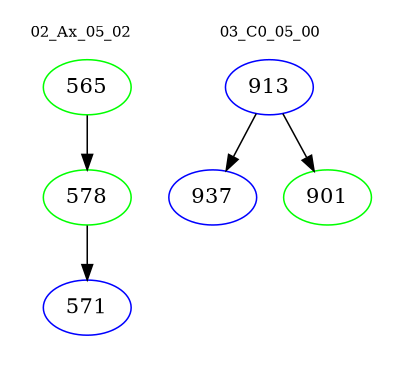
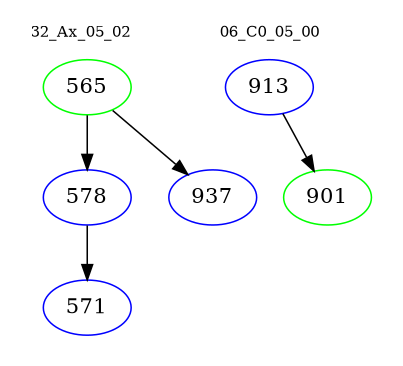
cluster "02_Ax_05_02": label "02_Ax_05_02" -> "32_Ax_05_02"
cluster "03_C0_05_00": label "03_C0_05_00" -> "06_C0_05_00"
edge "913" -> "937": now "565" -> "937"
node "578": color green -> blue
